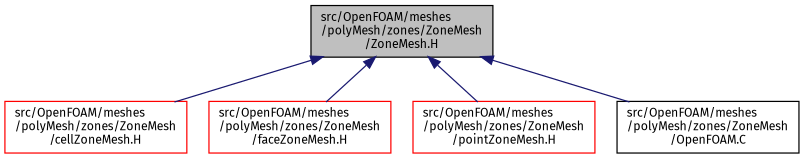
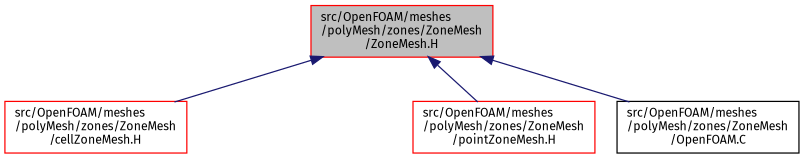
node "src/OpenFOAM/meshes /polyMesh/zones/ZoneMesh /ZoneMesh.H": color black -> red
node "src/OpenFOAM/meshes /polyMesh/zones/ZoneMesh /faceZoneMesh.H": removed
